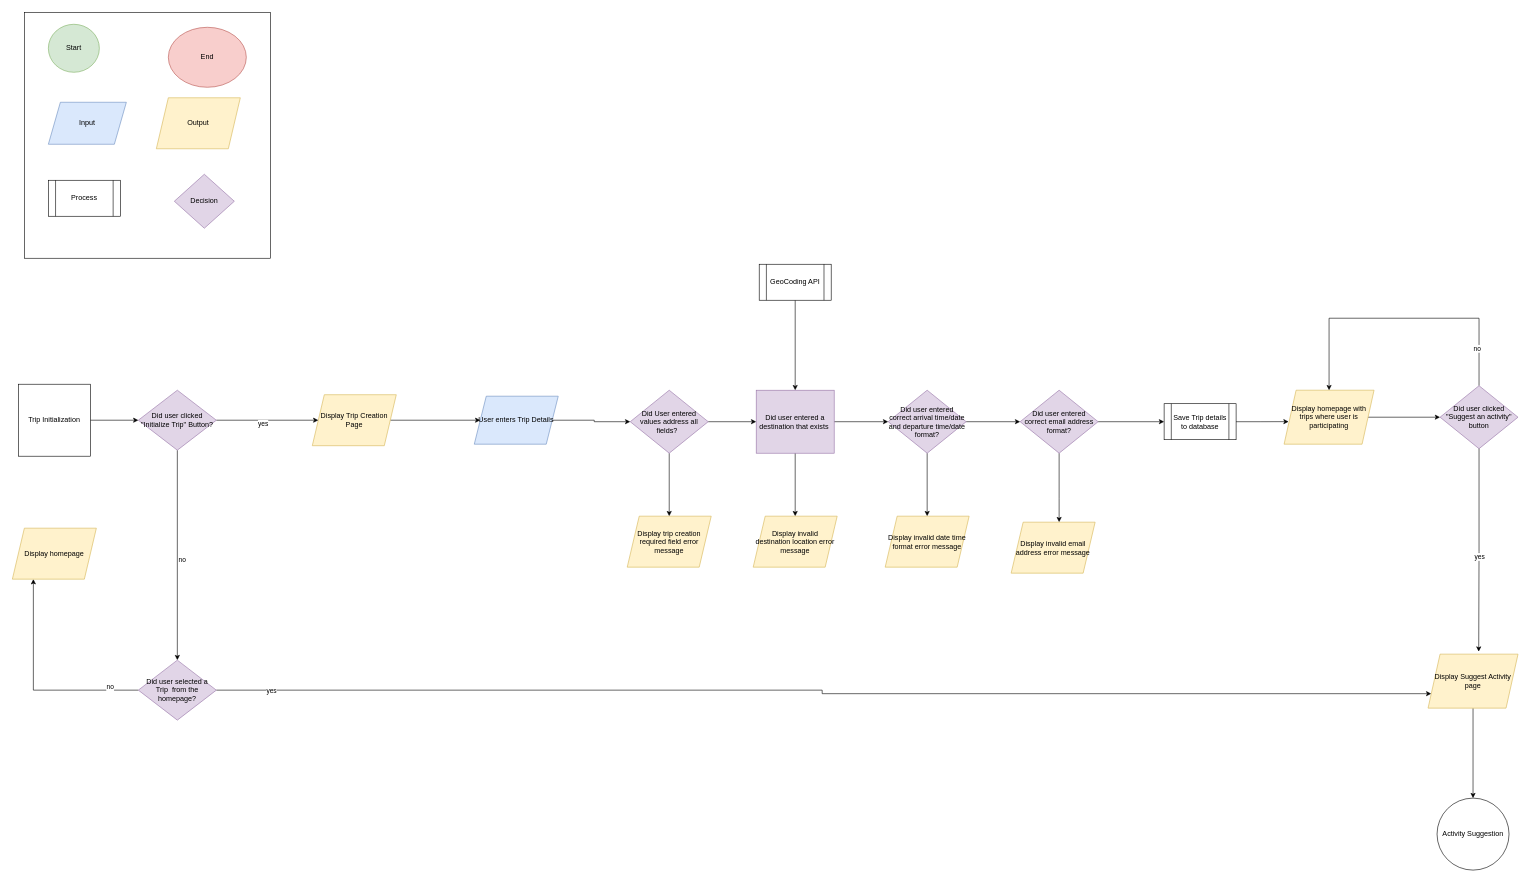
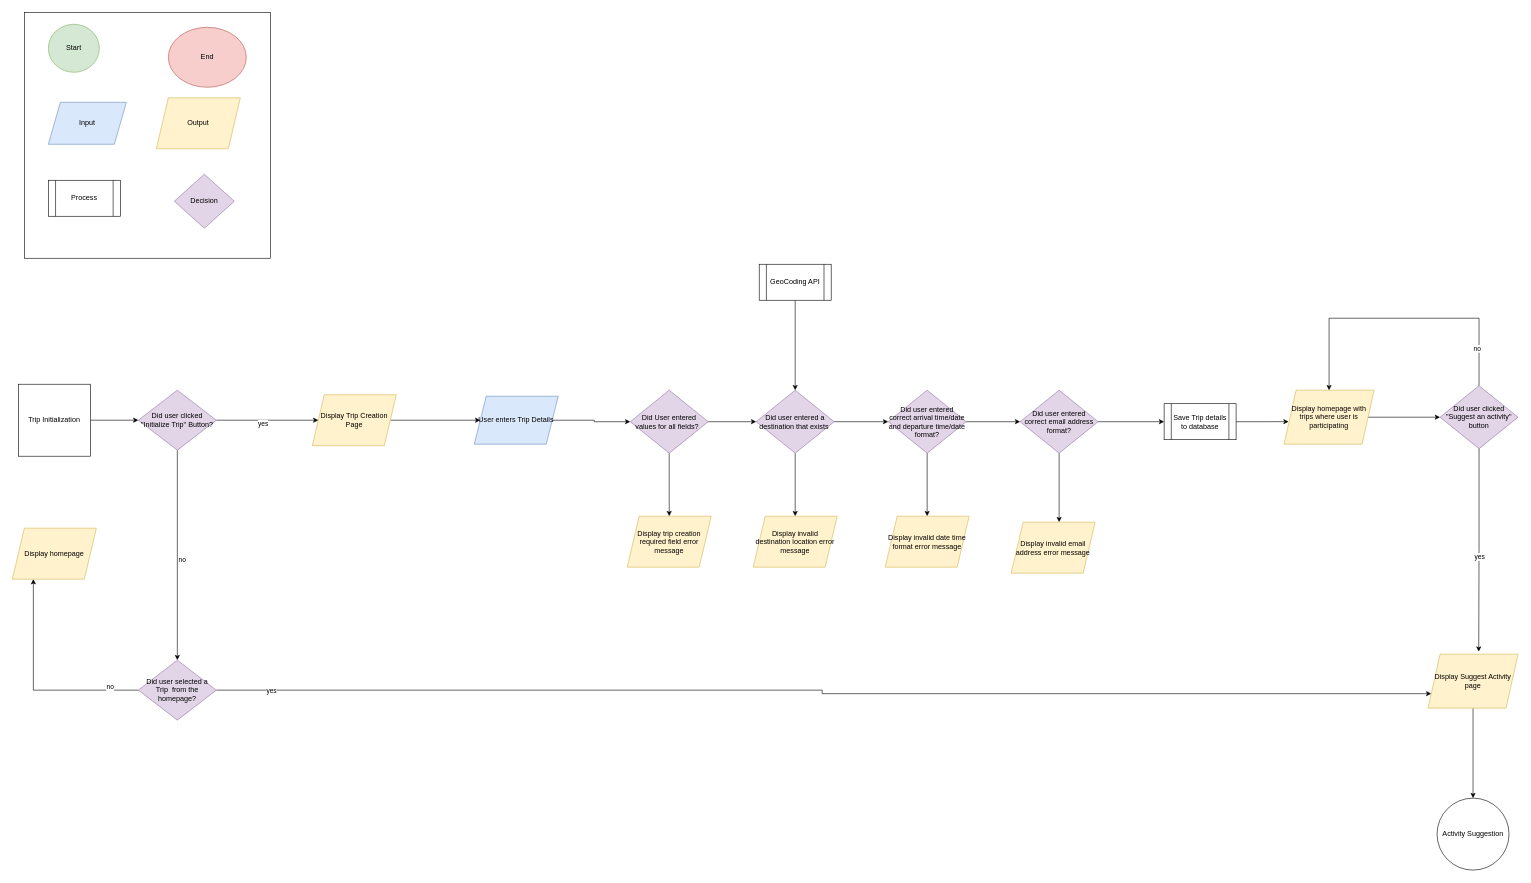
node "Did User entered values address all fields?": label "Did User entered values address all fields?" -> "Did User entered values for all fields?"
node "Did user entered a destination that exists": shape rectangle -> diamond
